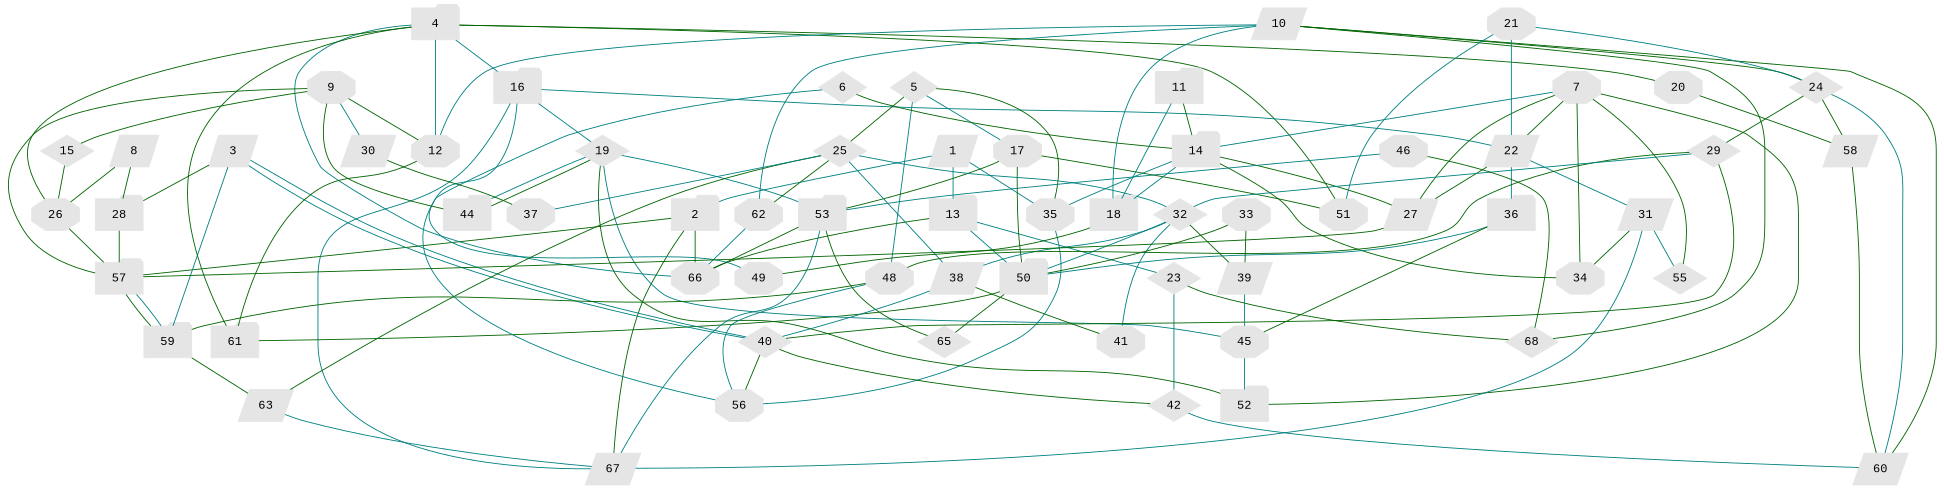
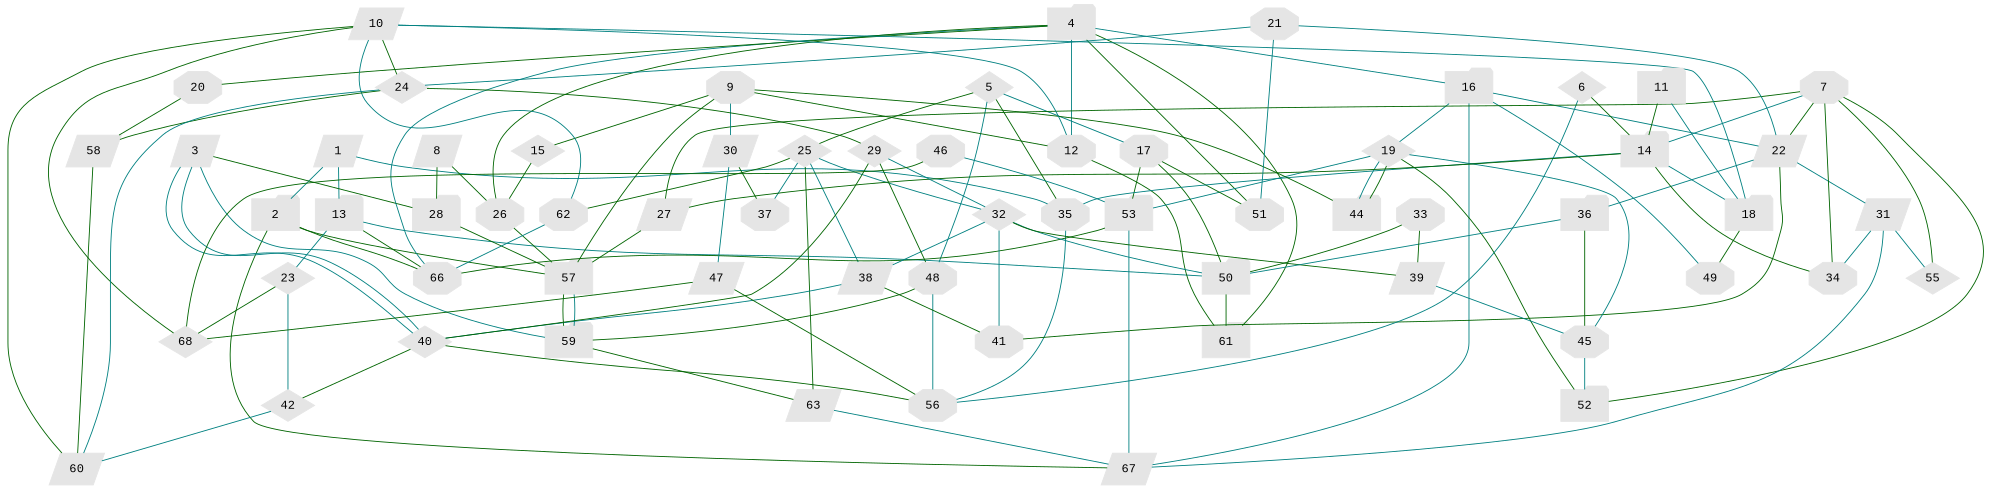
edge "22" -- "27": now "22" -- "41"
edge "31" -- "34": color darkgreen -> teal
node "47": added
node "65": removed
